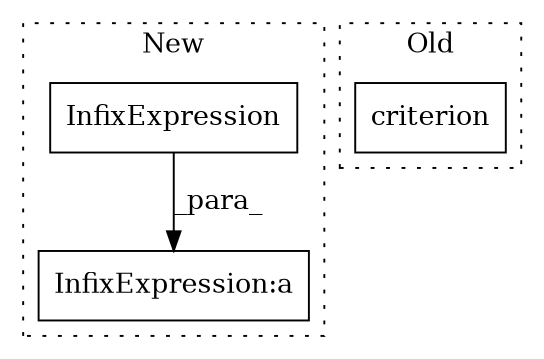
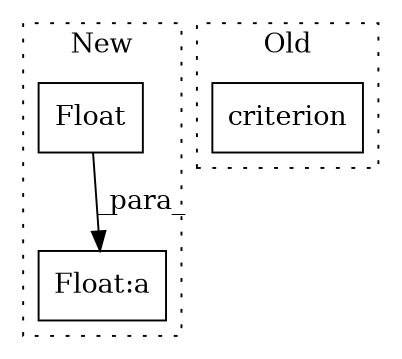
node "InfixExpression": label "InfixExpression" -> "Float"
node "InfixExpression:a": label "InfixExpression:a" -> "Float:a"
